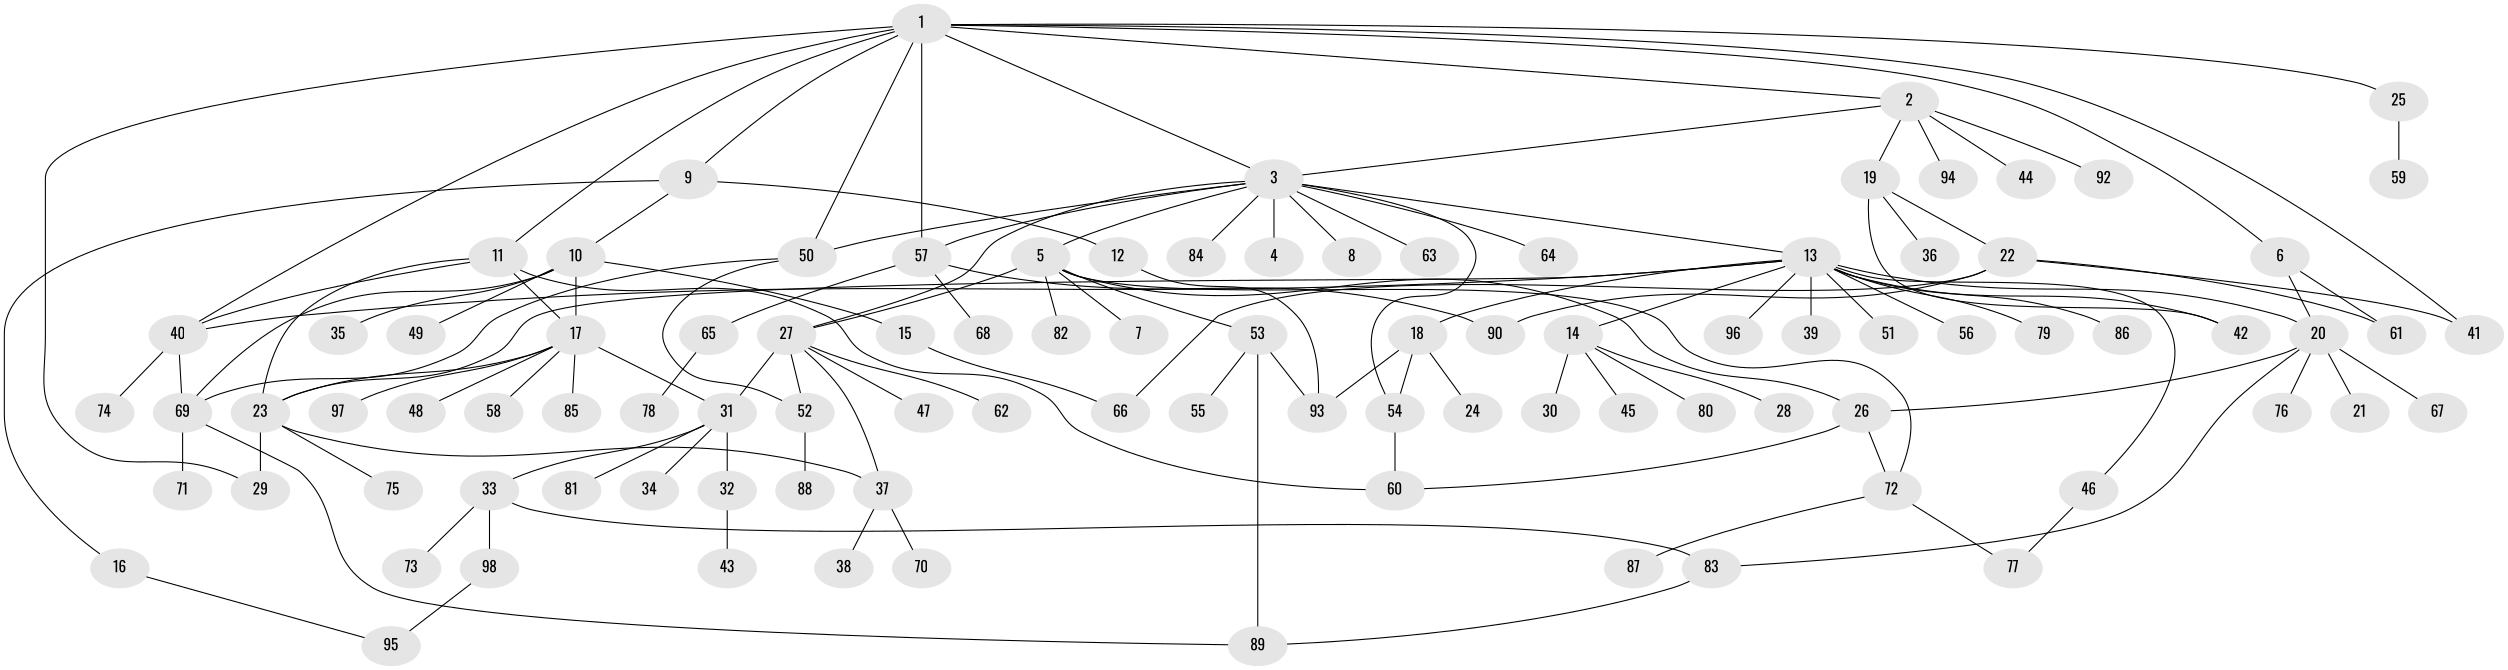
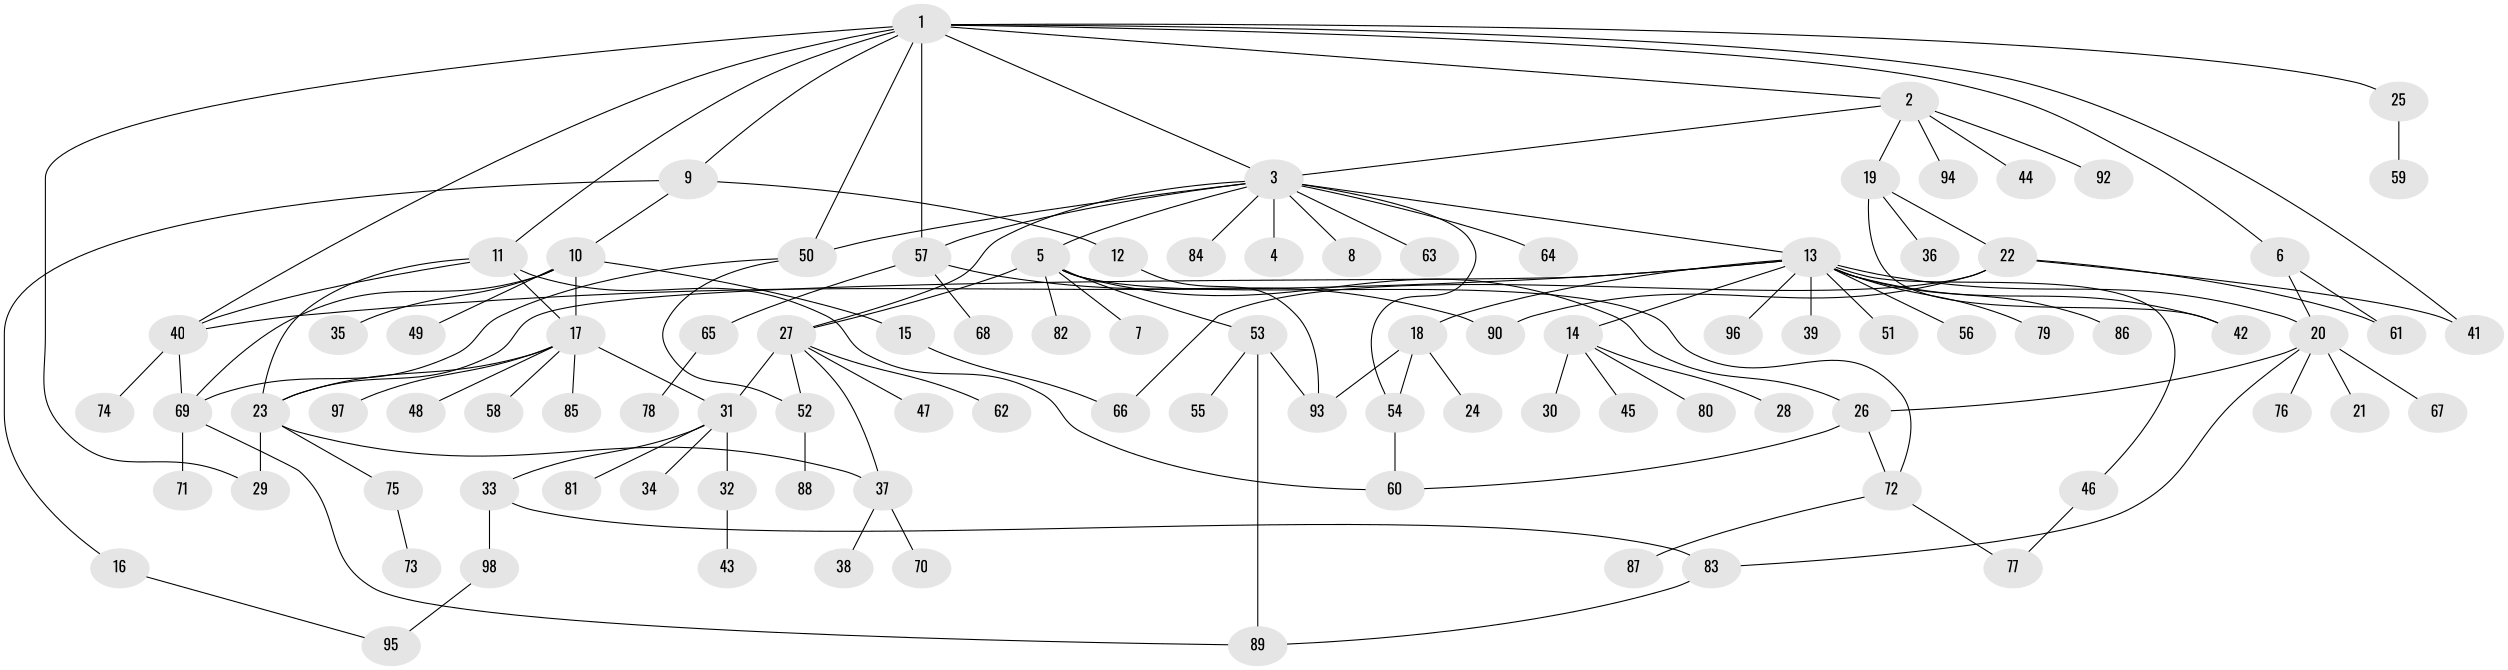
edge "33" -- "73": now "75" -- "73"
